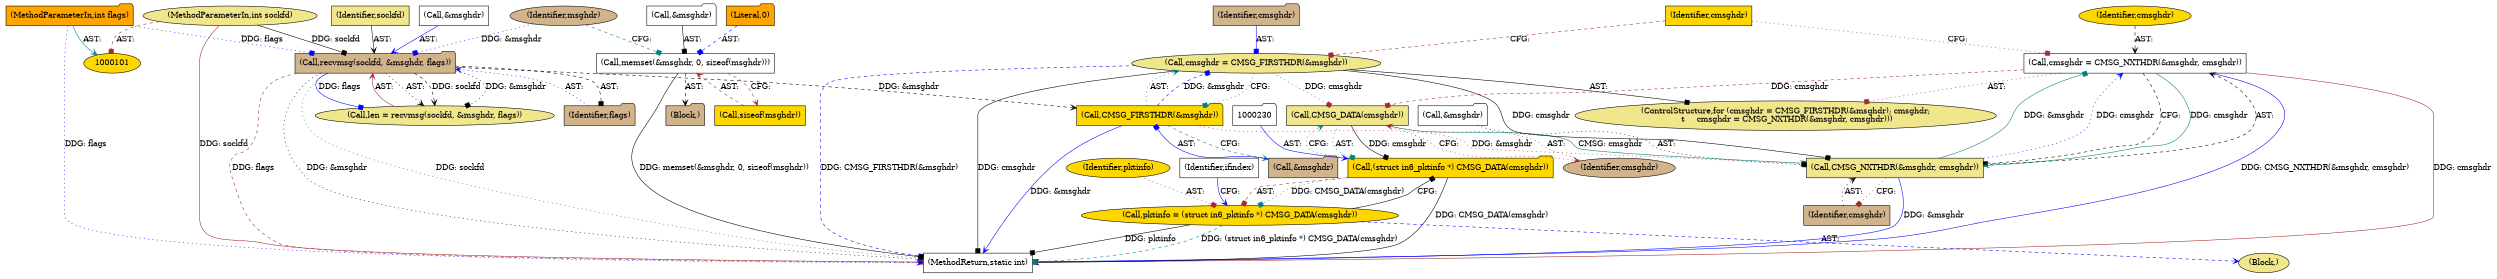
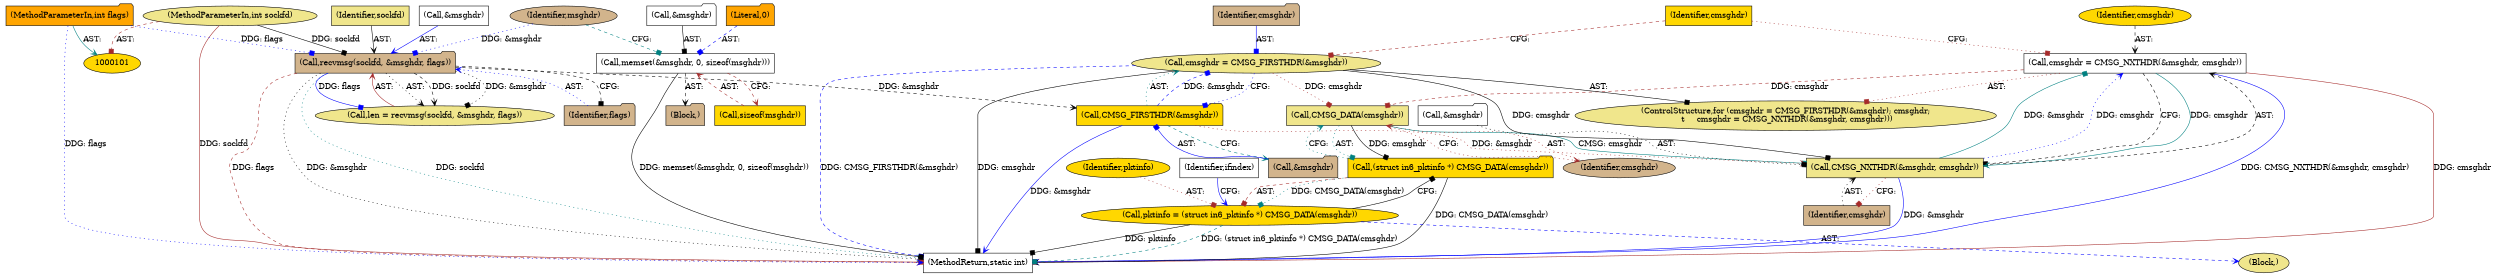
edge "(Call,recvmsg(sockfd, &msghdr, flags))" -> "(Identifier,flags)": label "AST: " -> "CFG: "
edge "(Call,cmsghdr = CMSG_FIRSTHDR(&msghdr))" -> "(Call,CMSG_FIRSTHDR(&msghdr))": color teal -> blue
node "1000230": removed
